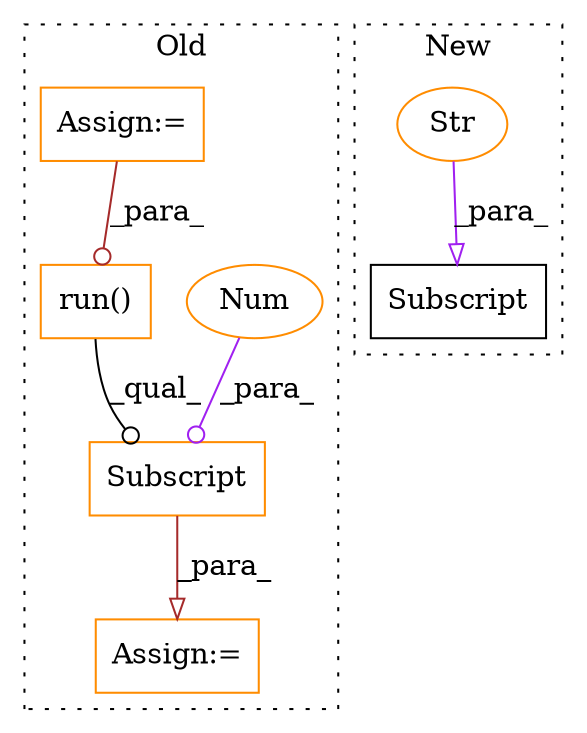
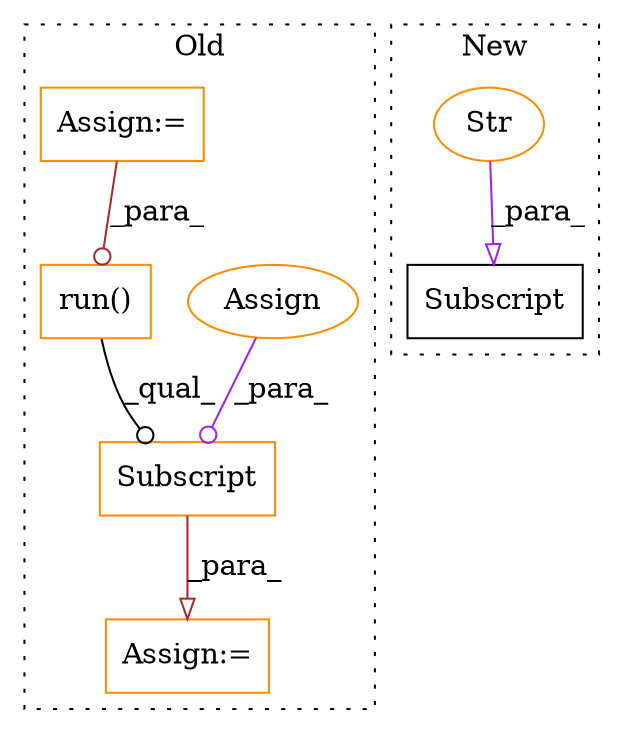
node "Num": label "Num" -> "Assign"
